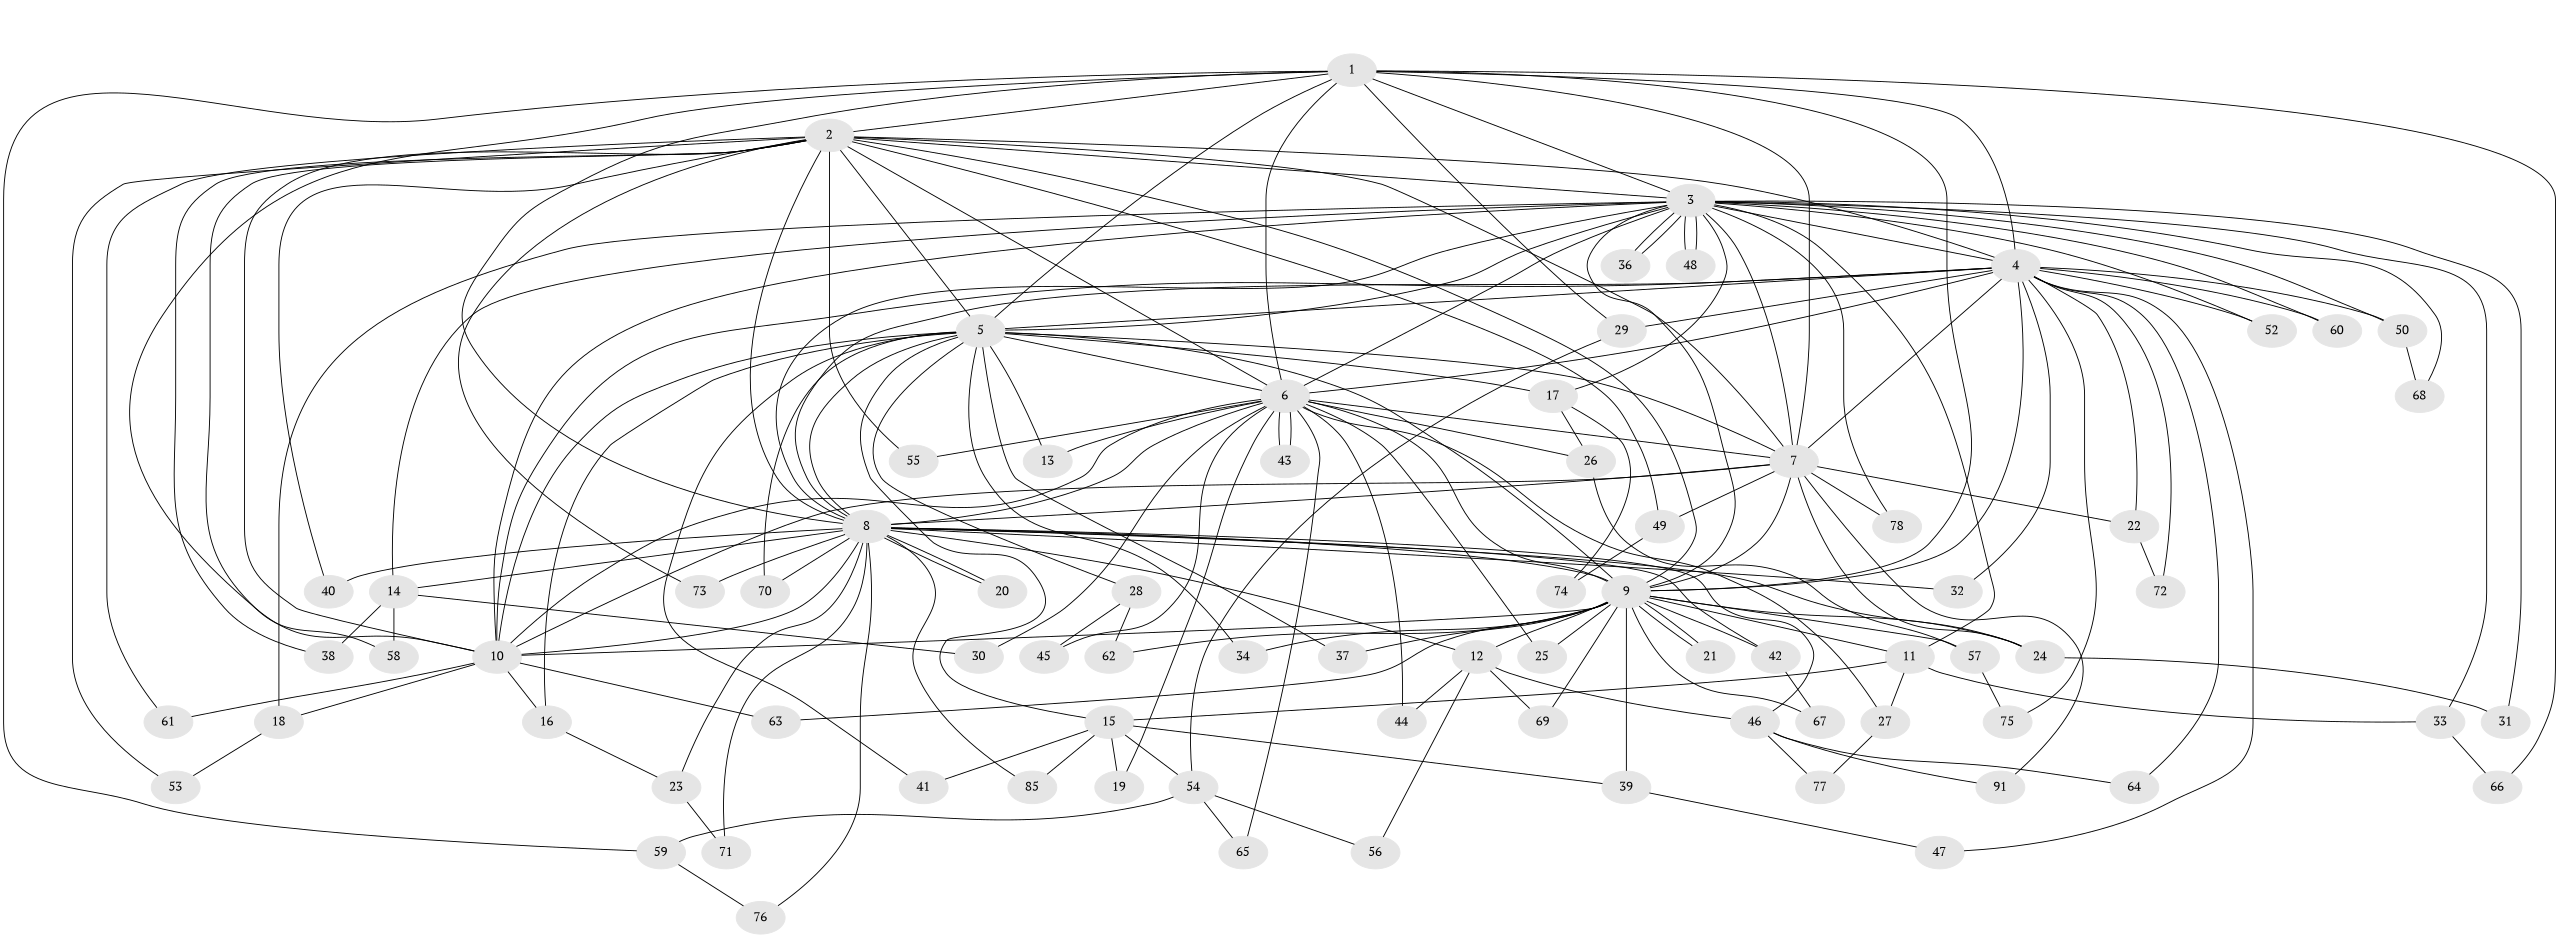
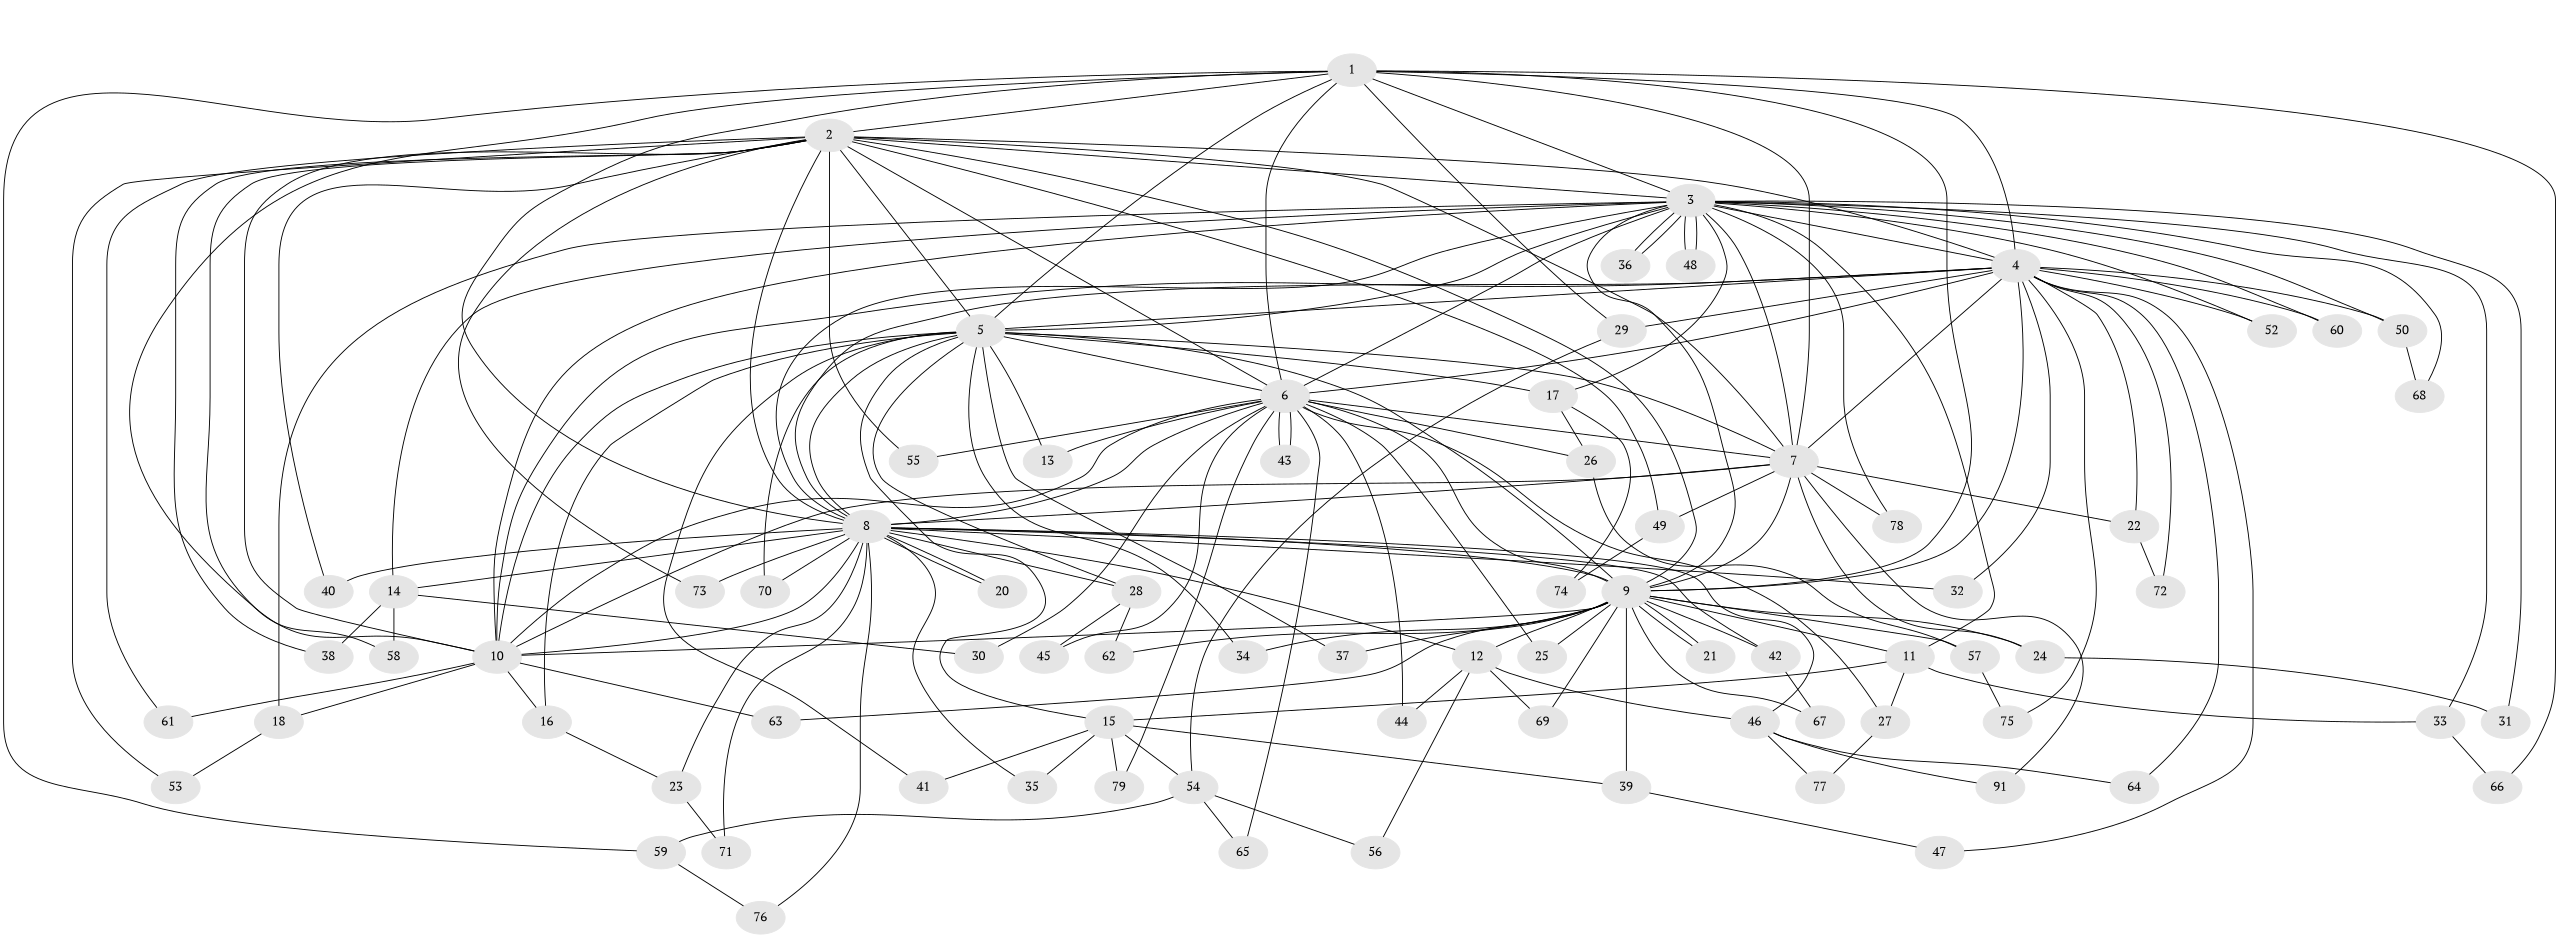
edge "8" -- "24": now "8" -- "28"
node "85": label "85" -> "35"
node "19": label "19" -> "79"
